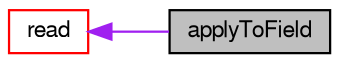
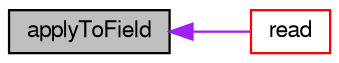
edge "applyToField" -> "read": reversed
